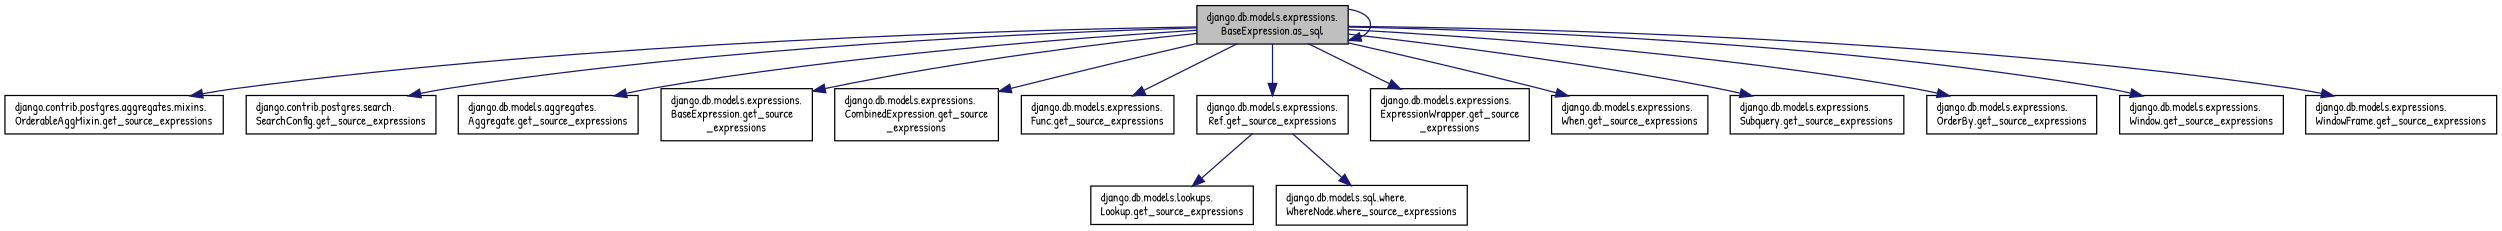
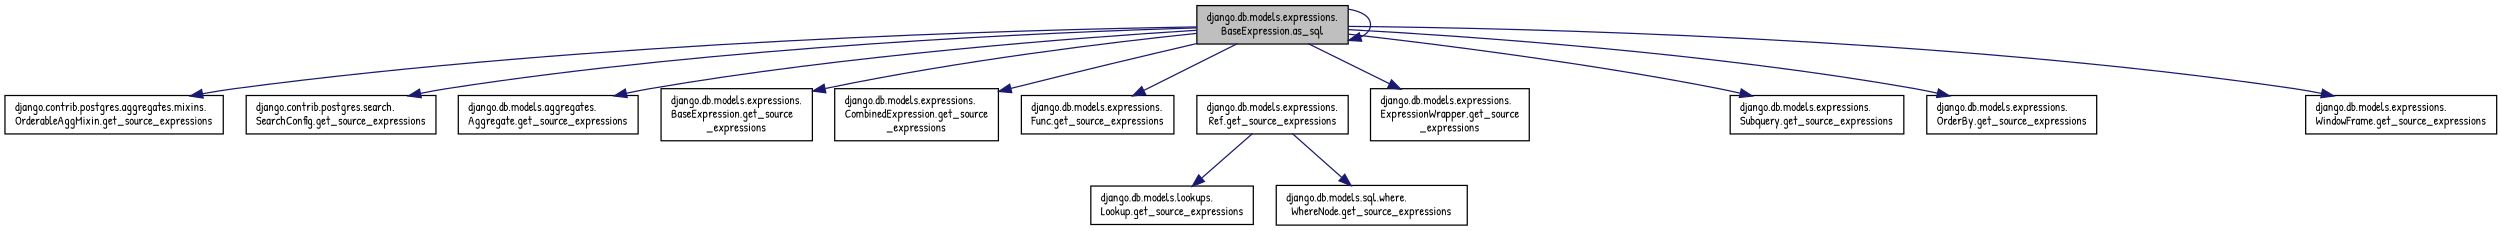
edge "django.db.models.expressions. BaseExpression.as_sql" -> "django.db.models.expressions. Ref.get_source_expressions": removed
node "django.db.models.expressions. When.get_source_expressions": removed
node "django.db.models.expressions. Window.get_source_expressions": removed
node "django.db.models.sql.where. WhereNode.where_source_expressions": label "django.db.models.sql.where. WhereNode.where_source_expressions" -> "django.db.models.sql.where. WhereNode.get_source_expressions"
